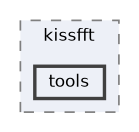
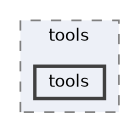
cluster "kissfft": label "kissfft" -> "tools"
